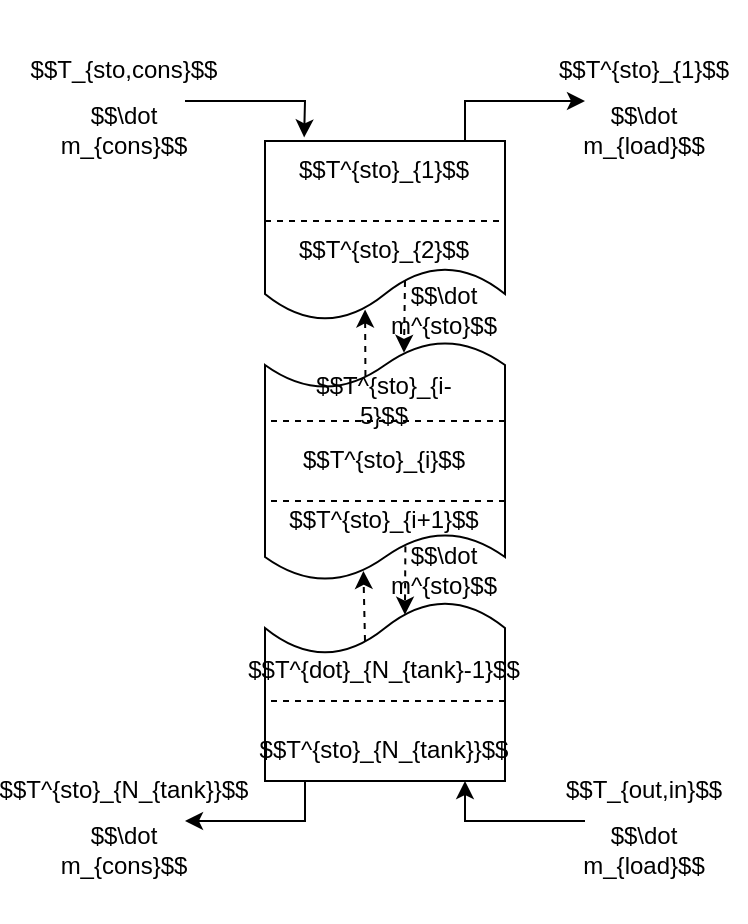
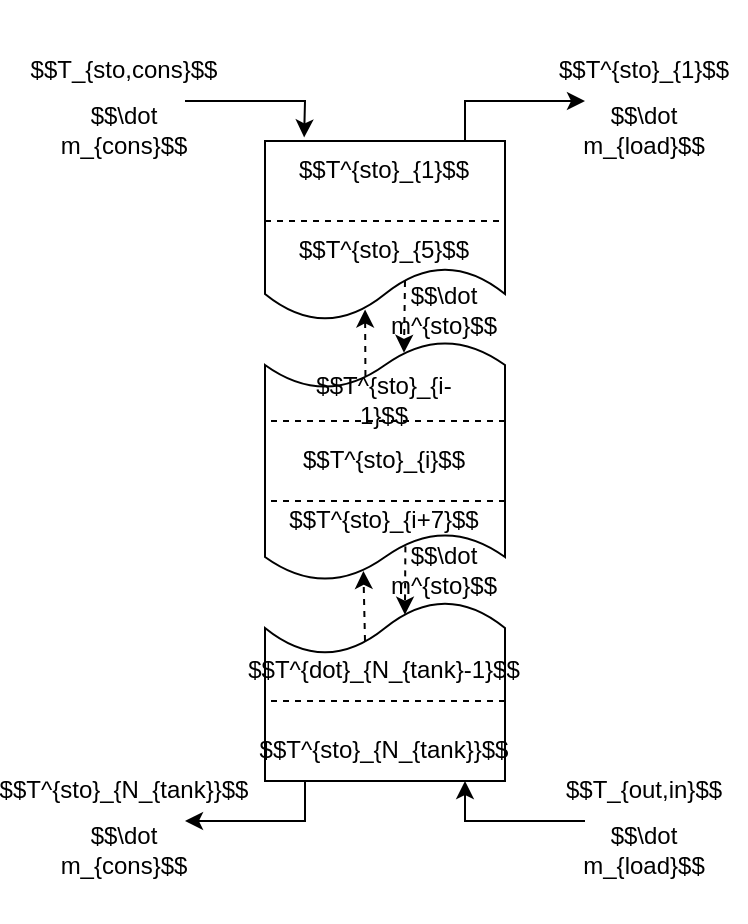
node "$$T^{sto}_{2}$$": label "$$T^{sto}_{2}$$" -> "$$T^{sto}_{5}$$"
node "$$T^{sto}_{i-5}$$": label "$$T^{sto}_{i-5}$$" -> "$$T^{sto}_{i-1}$$"
node "$$T^{sto}_{i+1}$$": label "$$T^{sto}_{i+1}$$" -> "$$T^{sto}_{i+7}$$"
